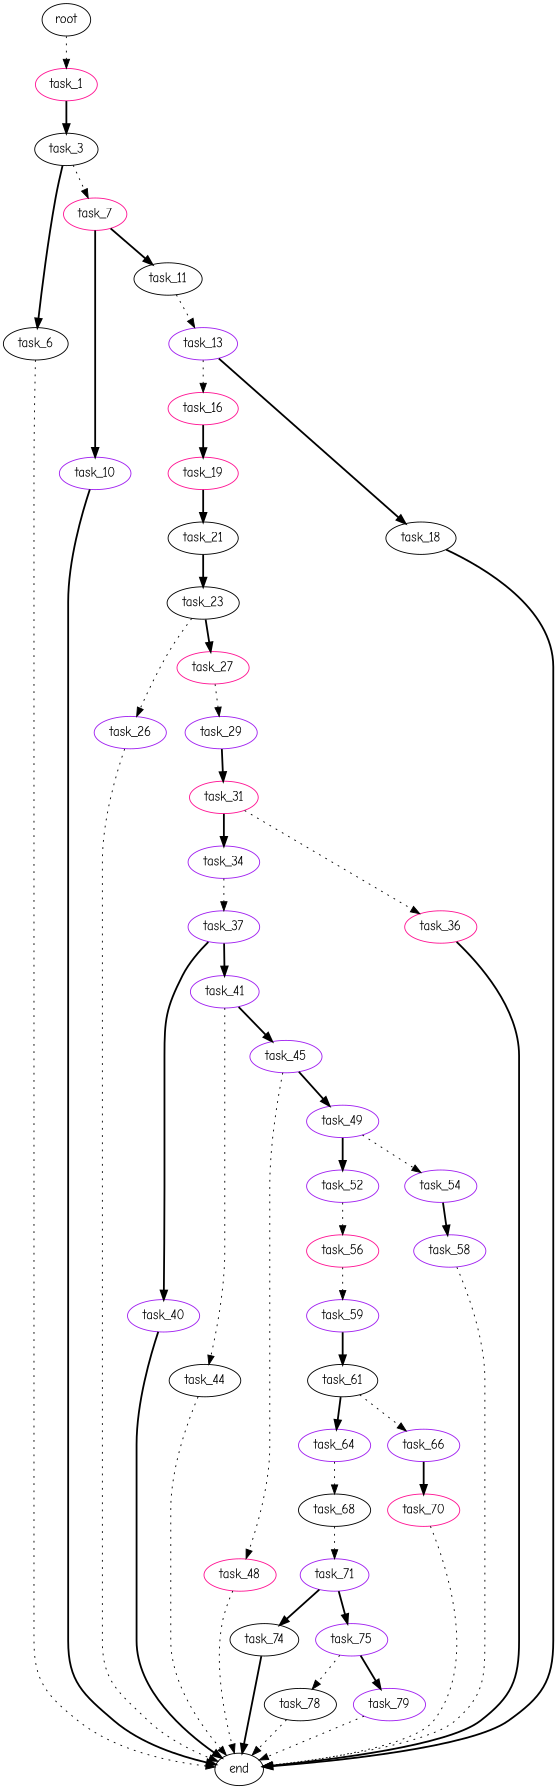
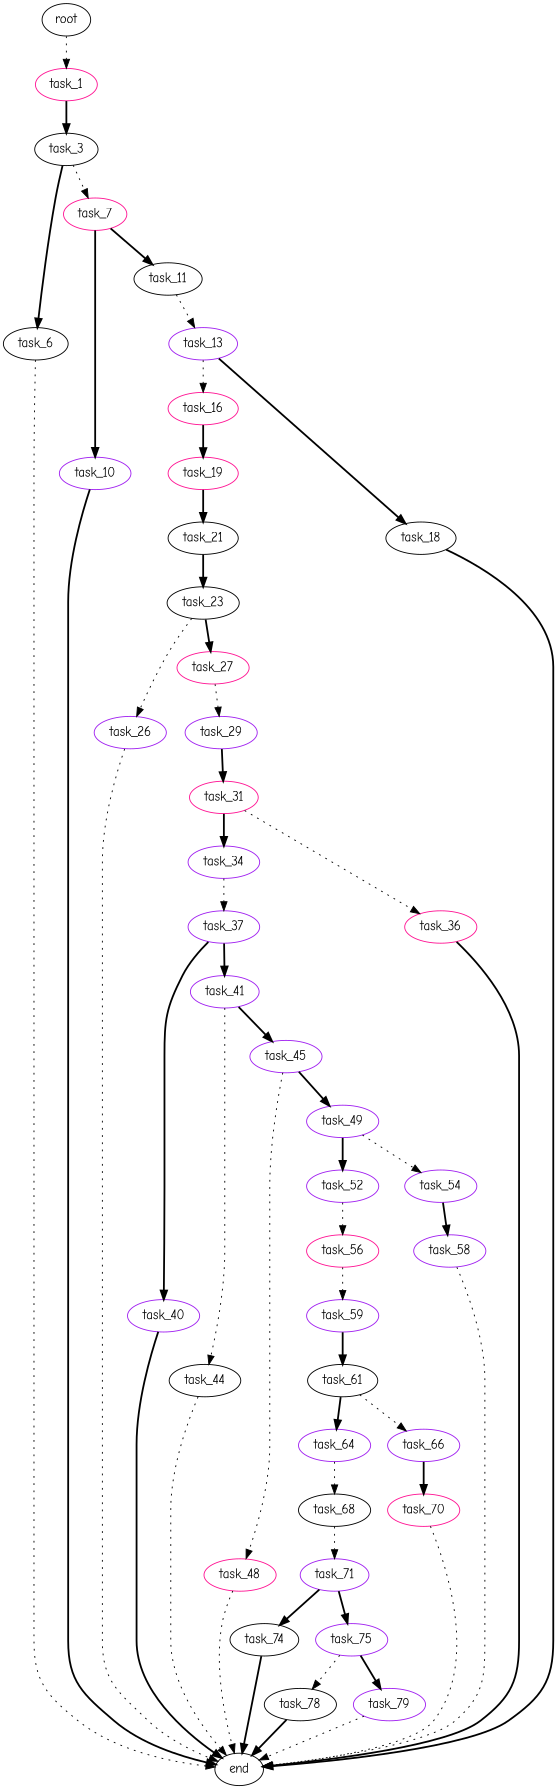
edge "task_78" -> "end": style dotted -> bold
